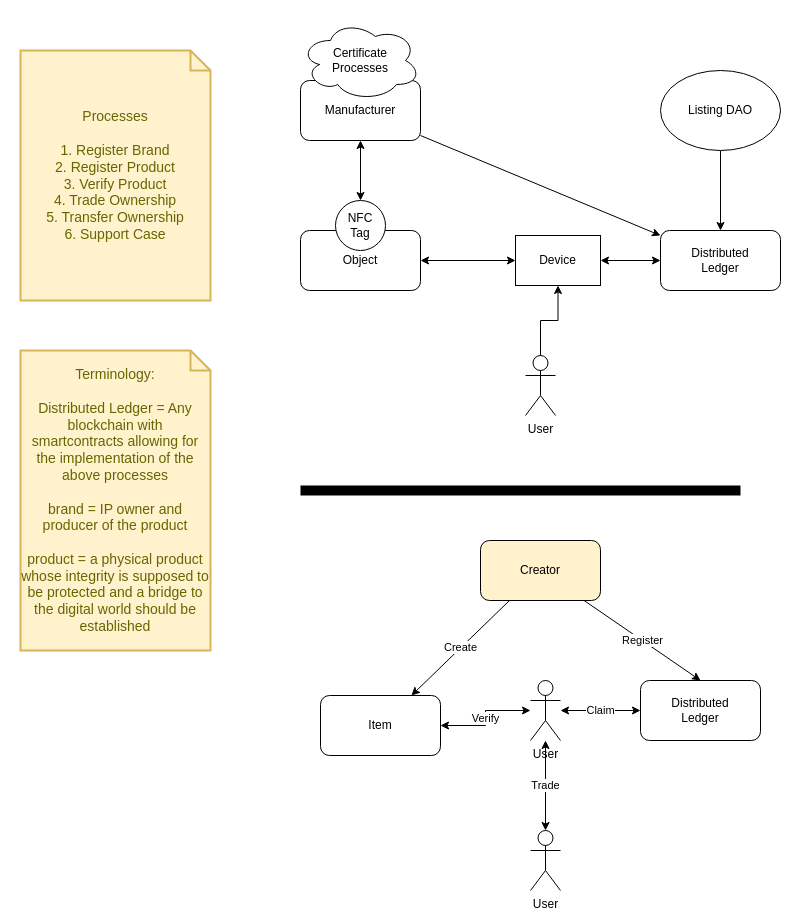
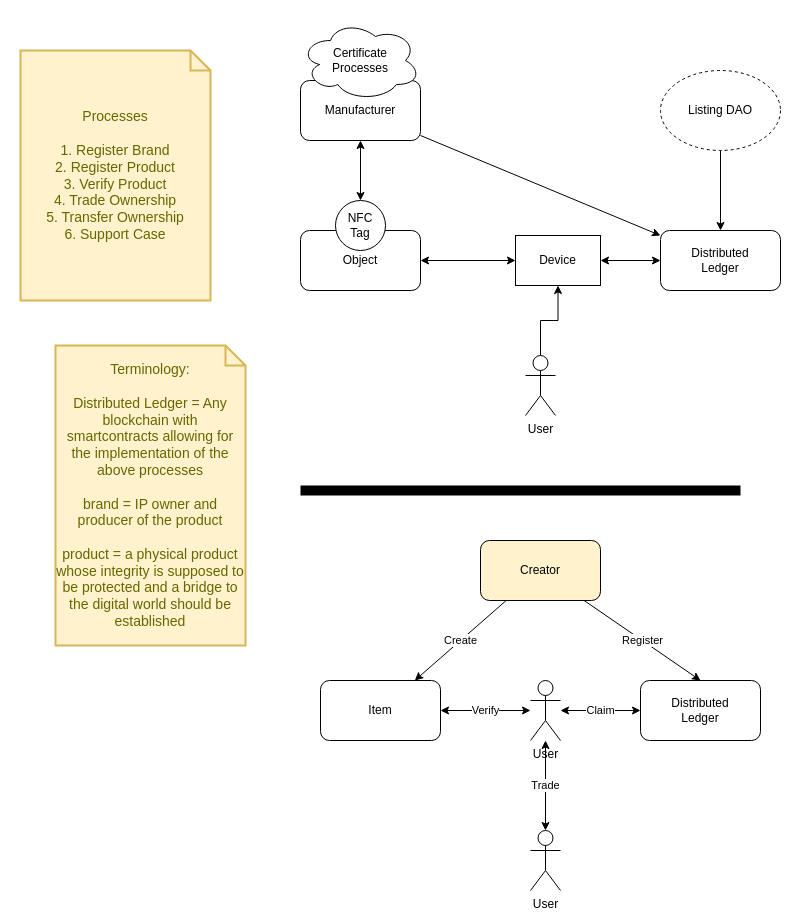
node "Listing DAO": style solid -> dashed
node "Terminology: Distributed Ledger = Any blockchain with smartcontracts allowing for the implementation of the above processes brand = IP owner and producer of the product product = a physical product whose integrity is supposed to be protected and a bridge to the digital world should be established": moved (116, 501) -> (151, 496)
node "Item": moved (381, 726) -> (381, 711)
